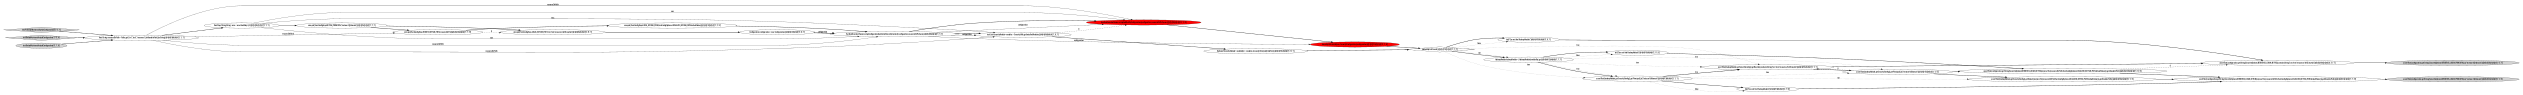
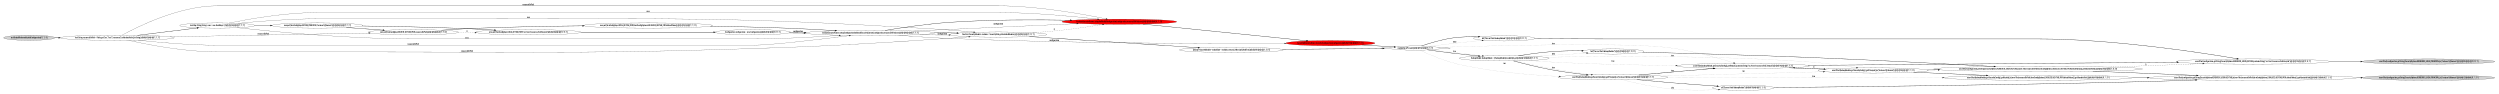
node "testPreInstallKerberosKeytabConfiguration['0', '0', '1']": removed
node "testDefaultKerberosKeytabConfiguration['1', '0', '0']": removed
